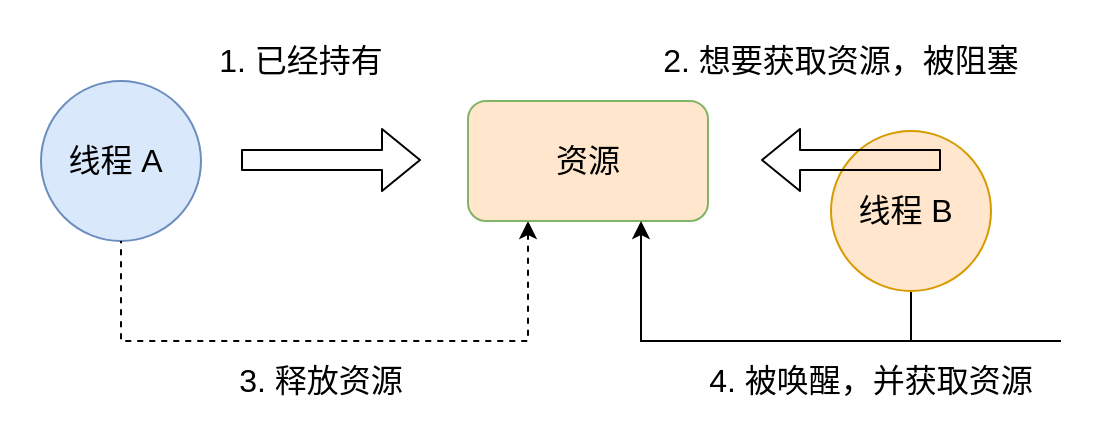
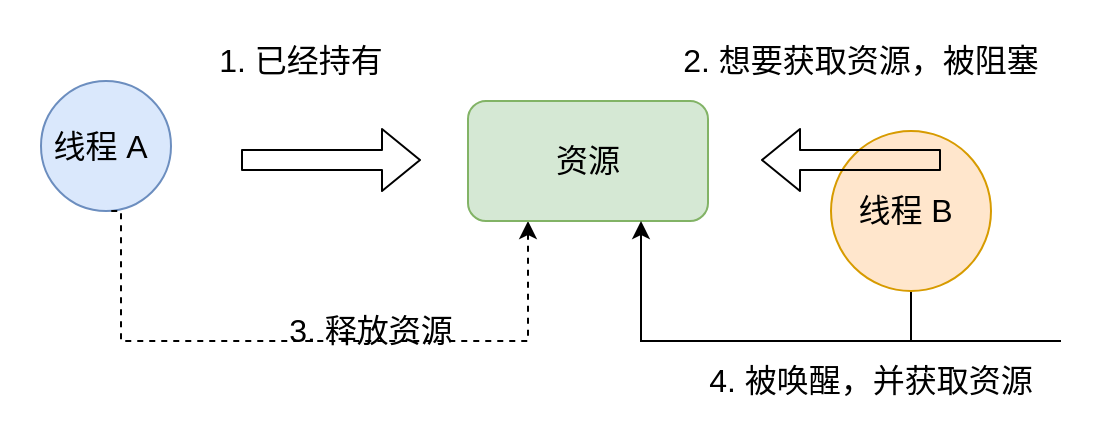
node "2. 想要获取资源，被阻塞": moved (841, 61) -> (861, 61)
node "线程 A": size 160x160 -> 130x130
node "资源": fillcolor #ffe6cc -> #d5e8d4
node "3. 释放资源": moved (321, 381) -> (371, 331)
